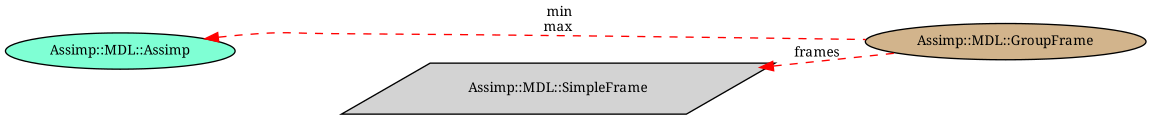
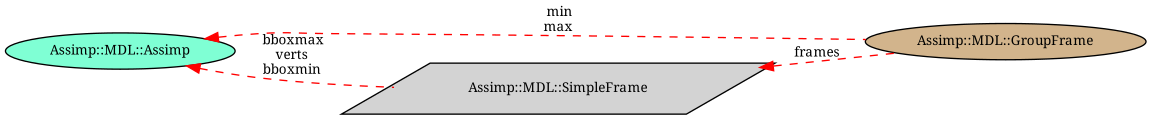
edge "Assimp::MDL::SimpleFrame" -> "Assimp::MDL::Assimp": added, label "bboxmax verts bboxmin"
